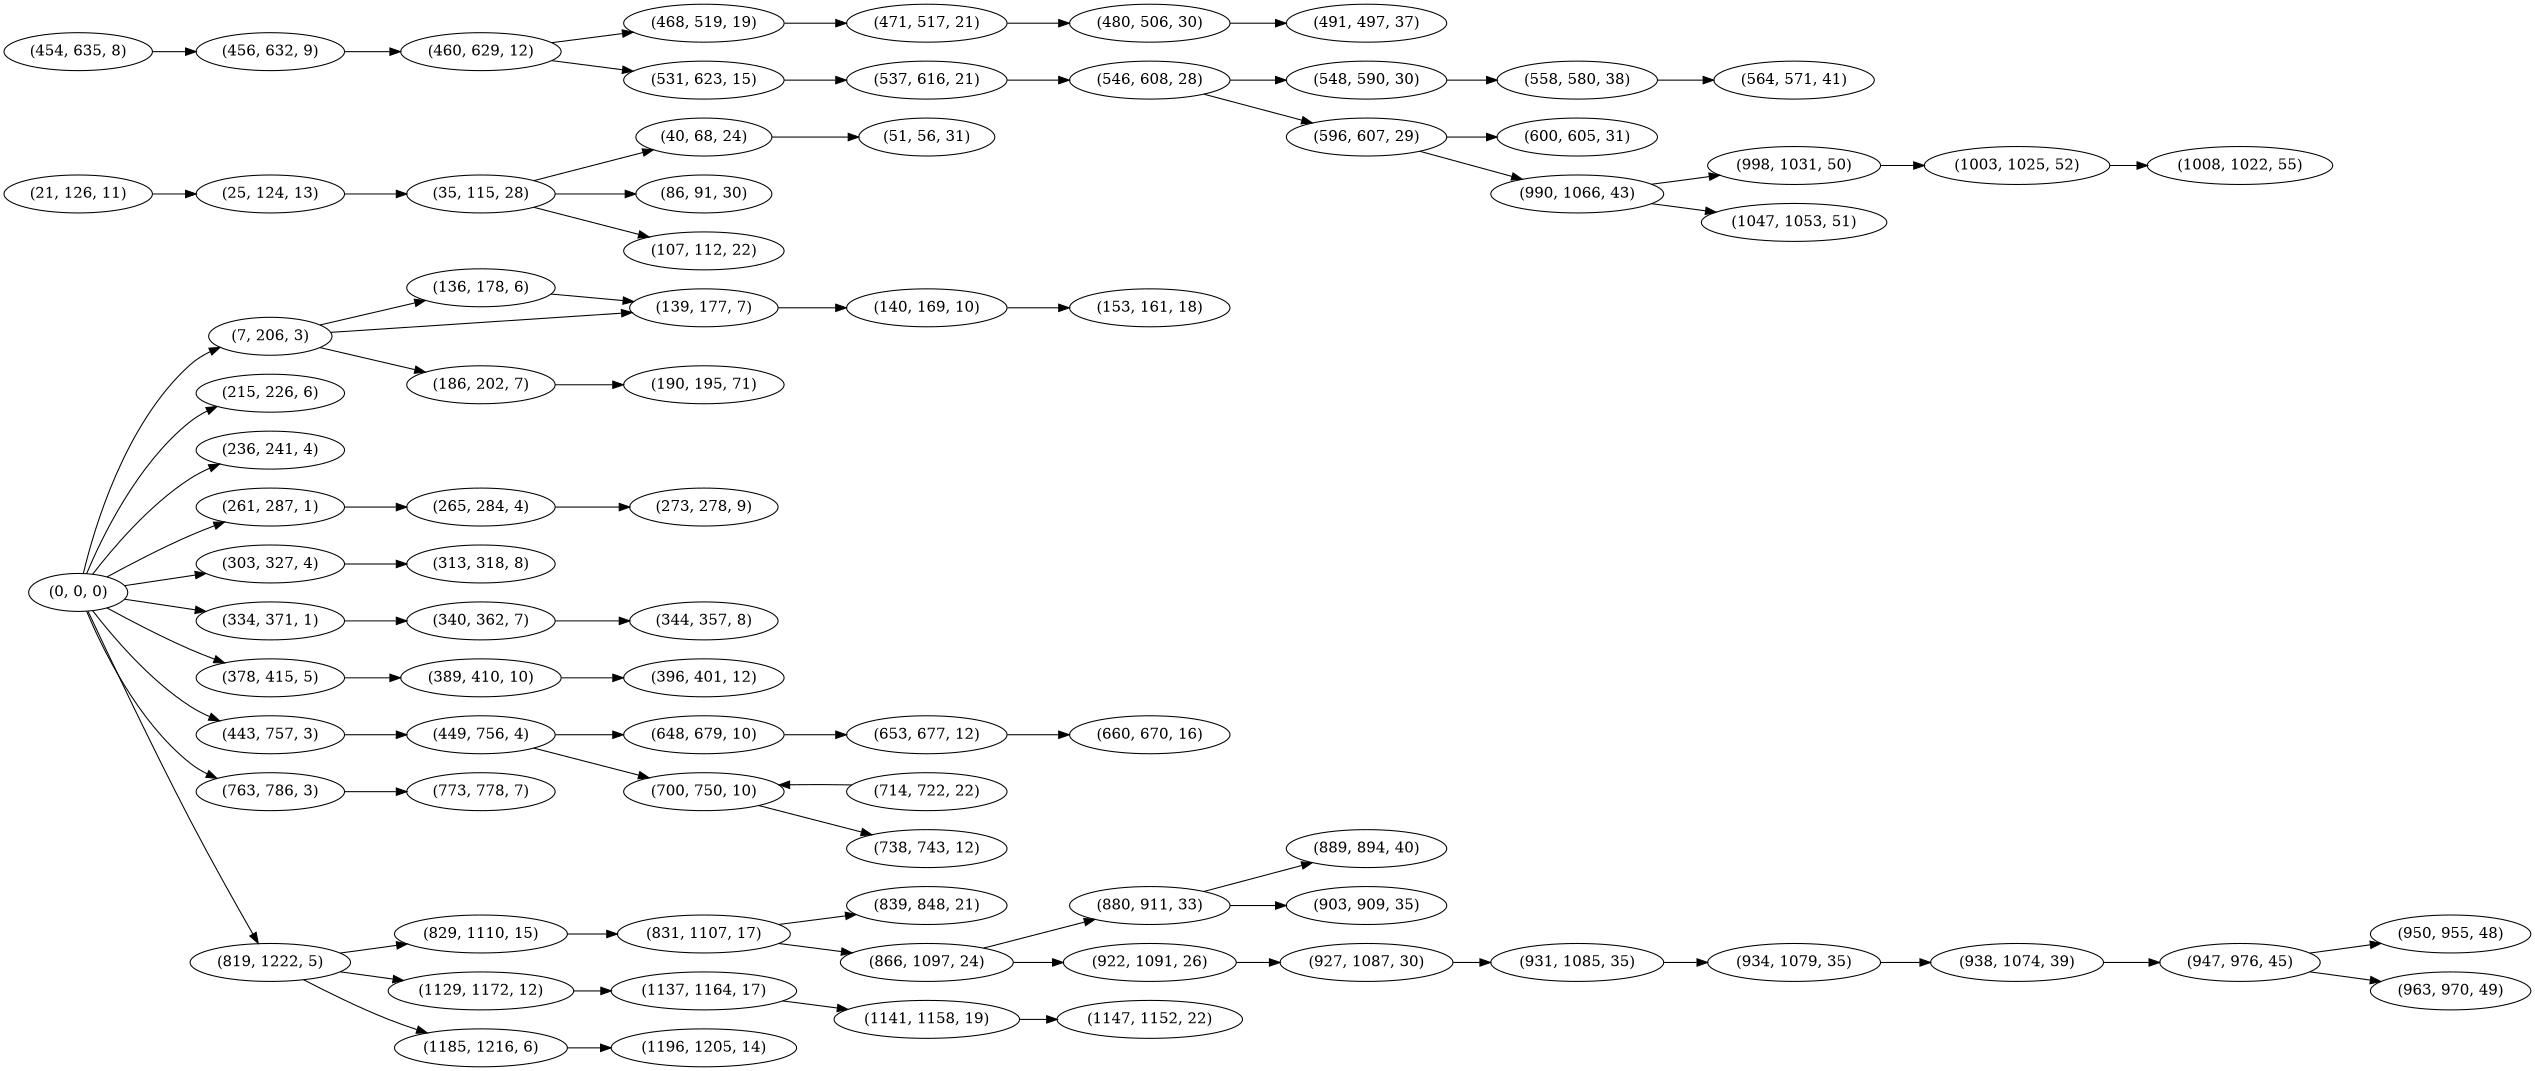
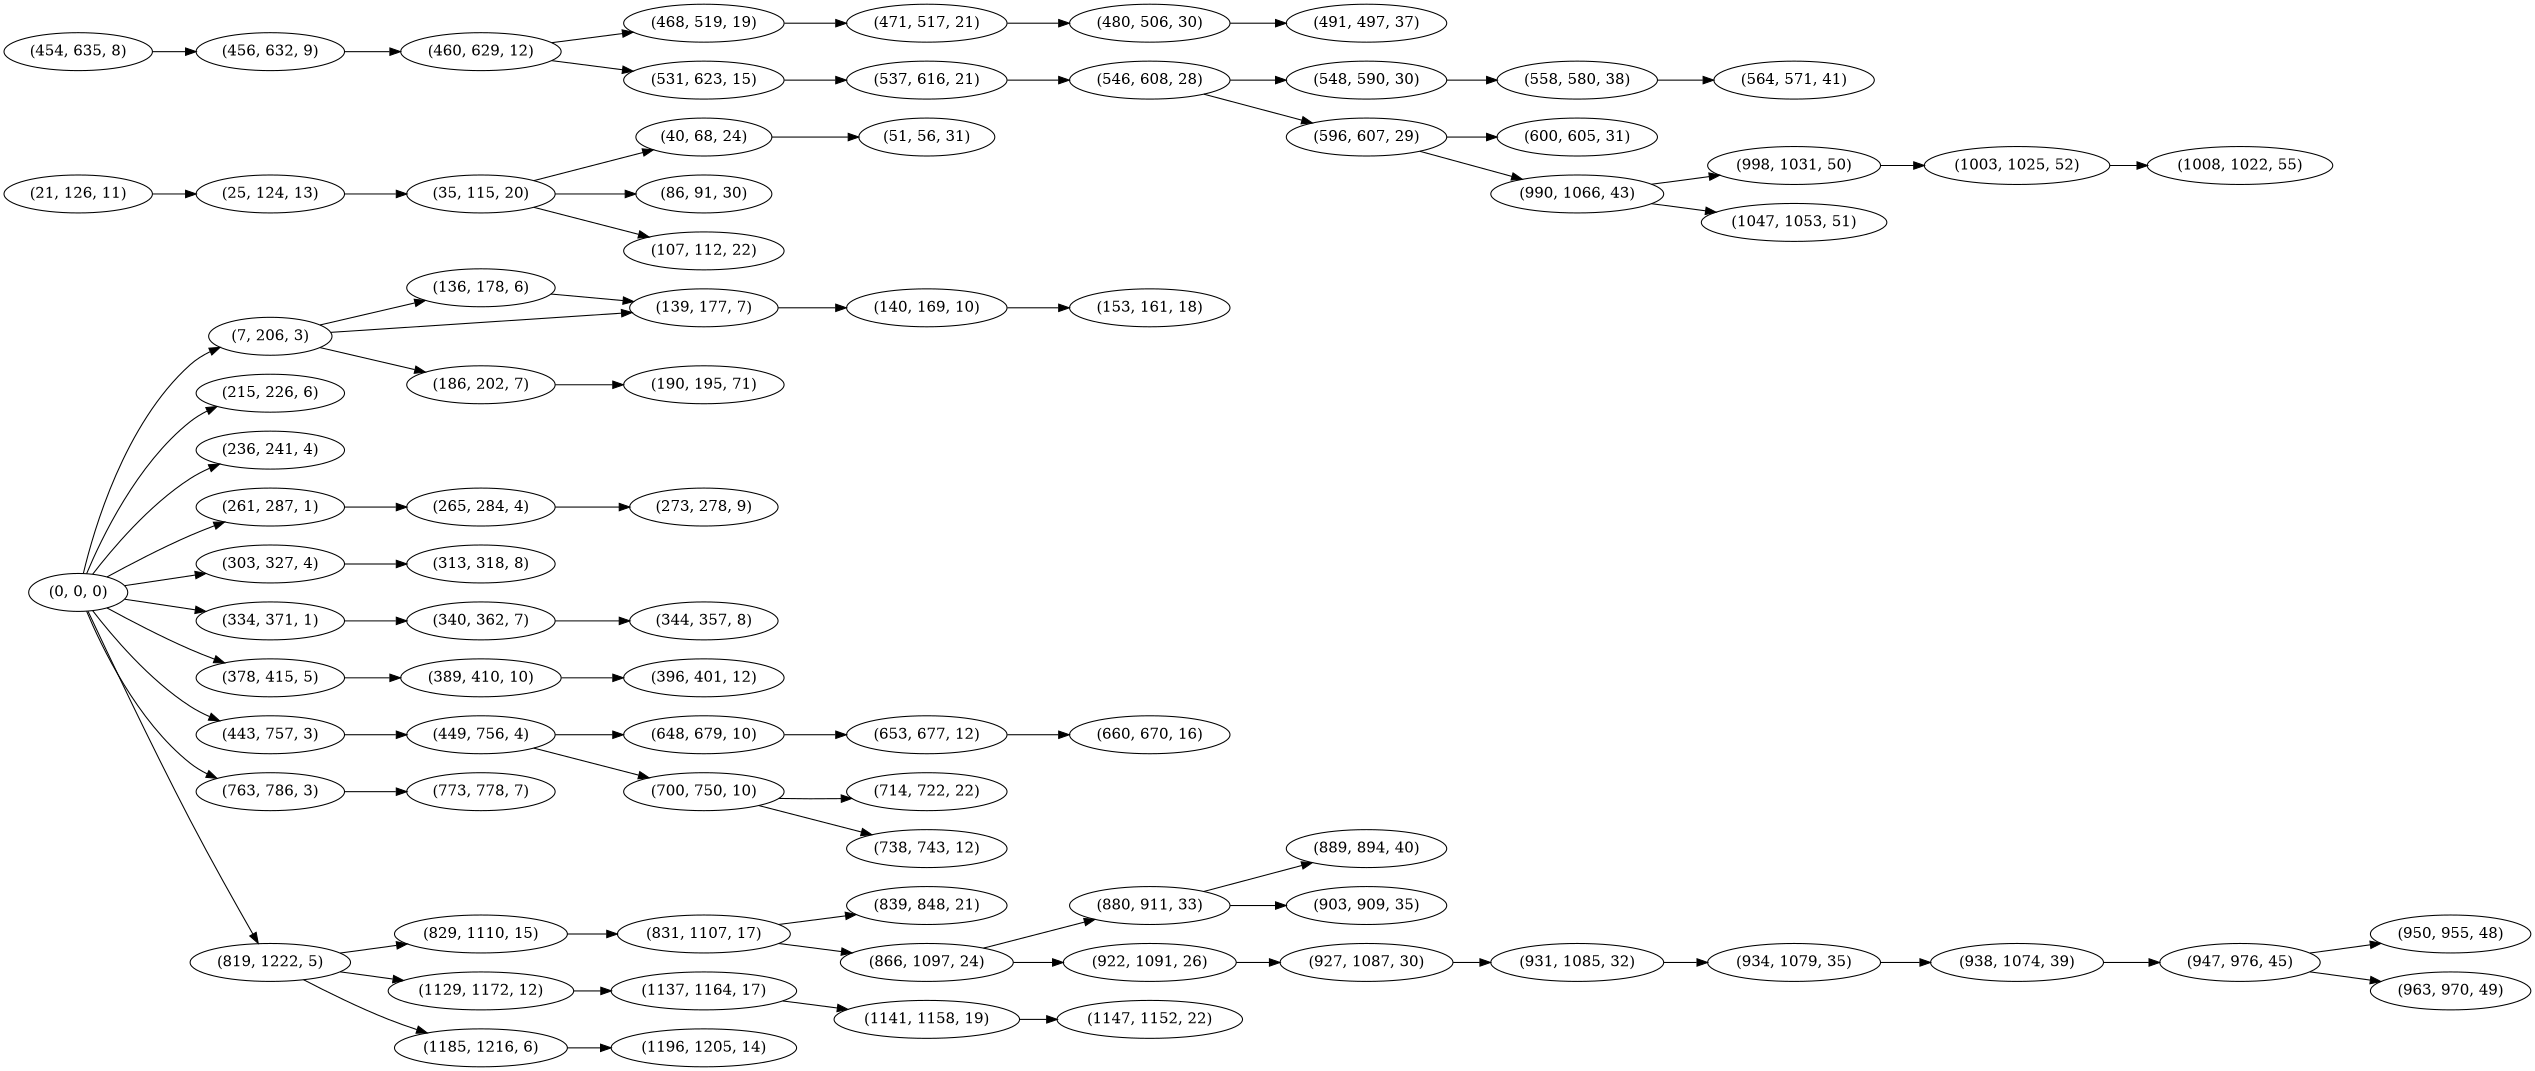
node "(35, 115, 28)": label "(35, 115, 28)" -> "(35, 115, 20)"
edge "(714, 722, 22)" -> "(700, 750, 10)": reversed
node "(931, 1085, 35)": label "(931, 1085, 35)" -> "(931, 1085, 32)"
